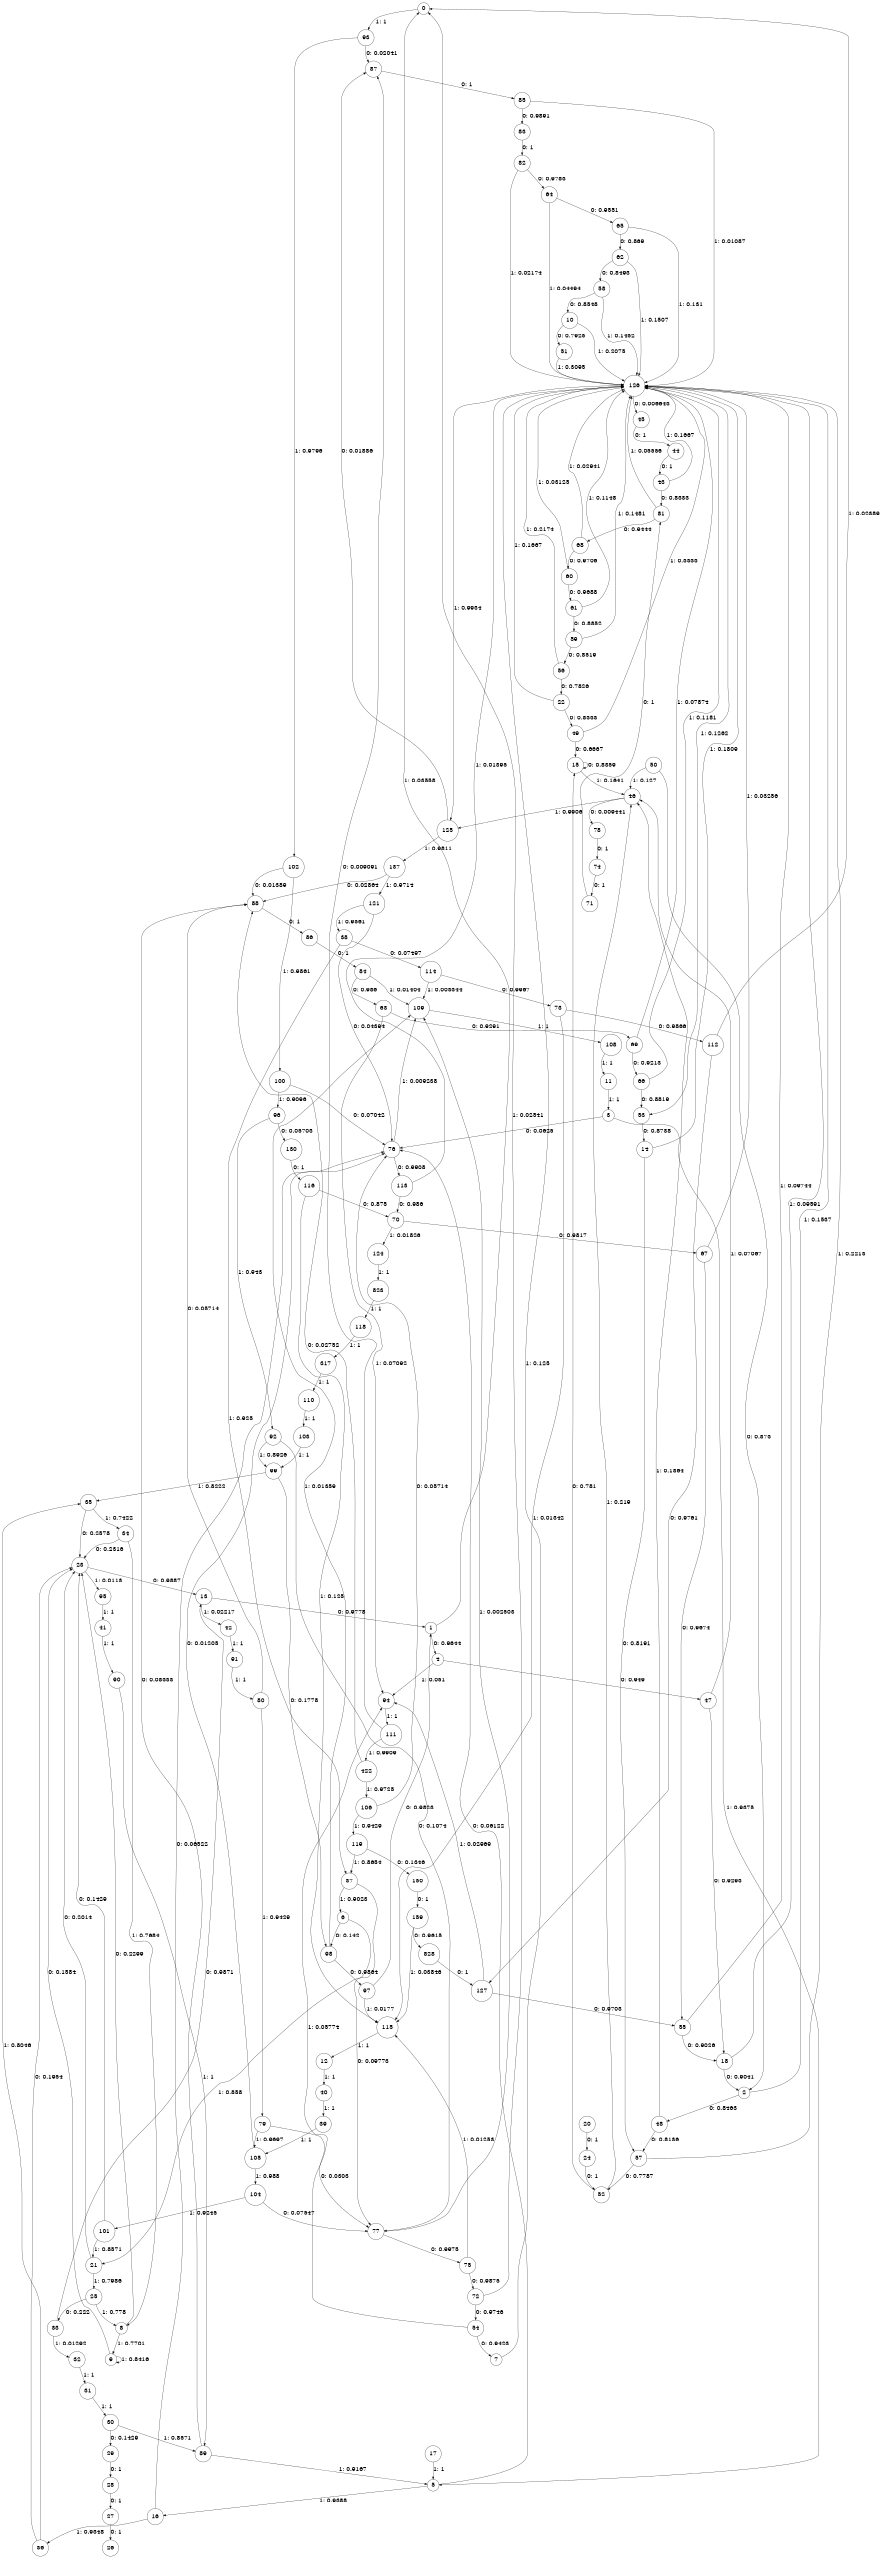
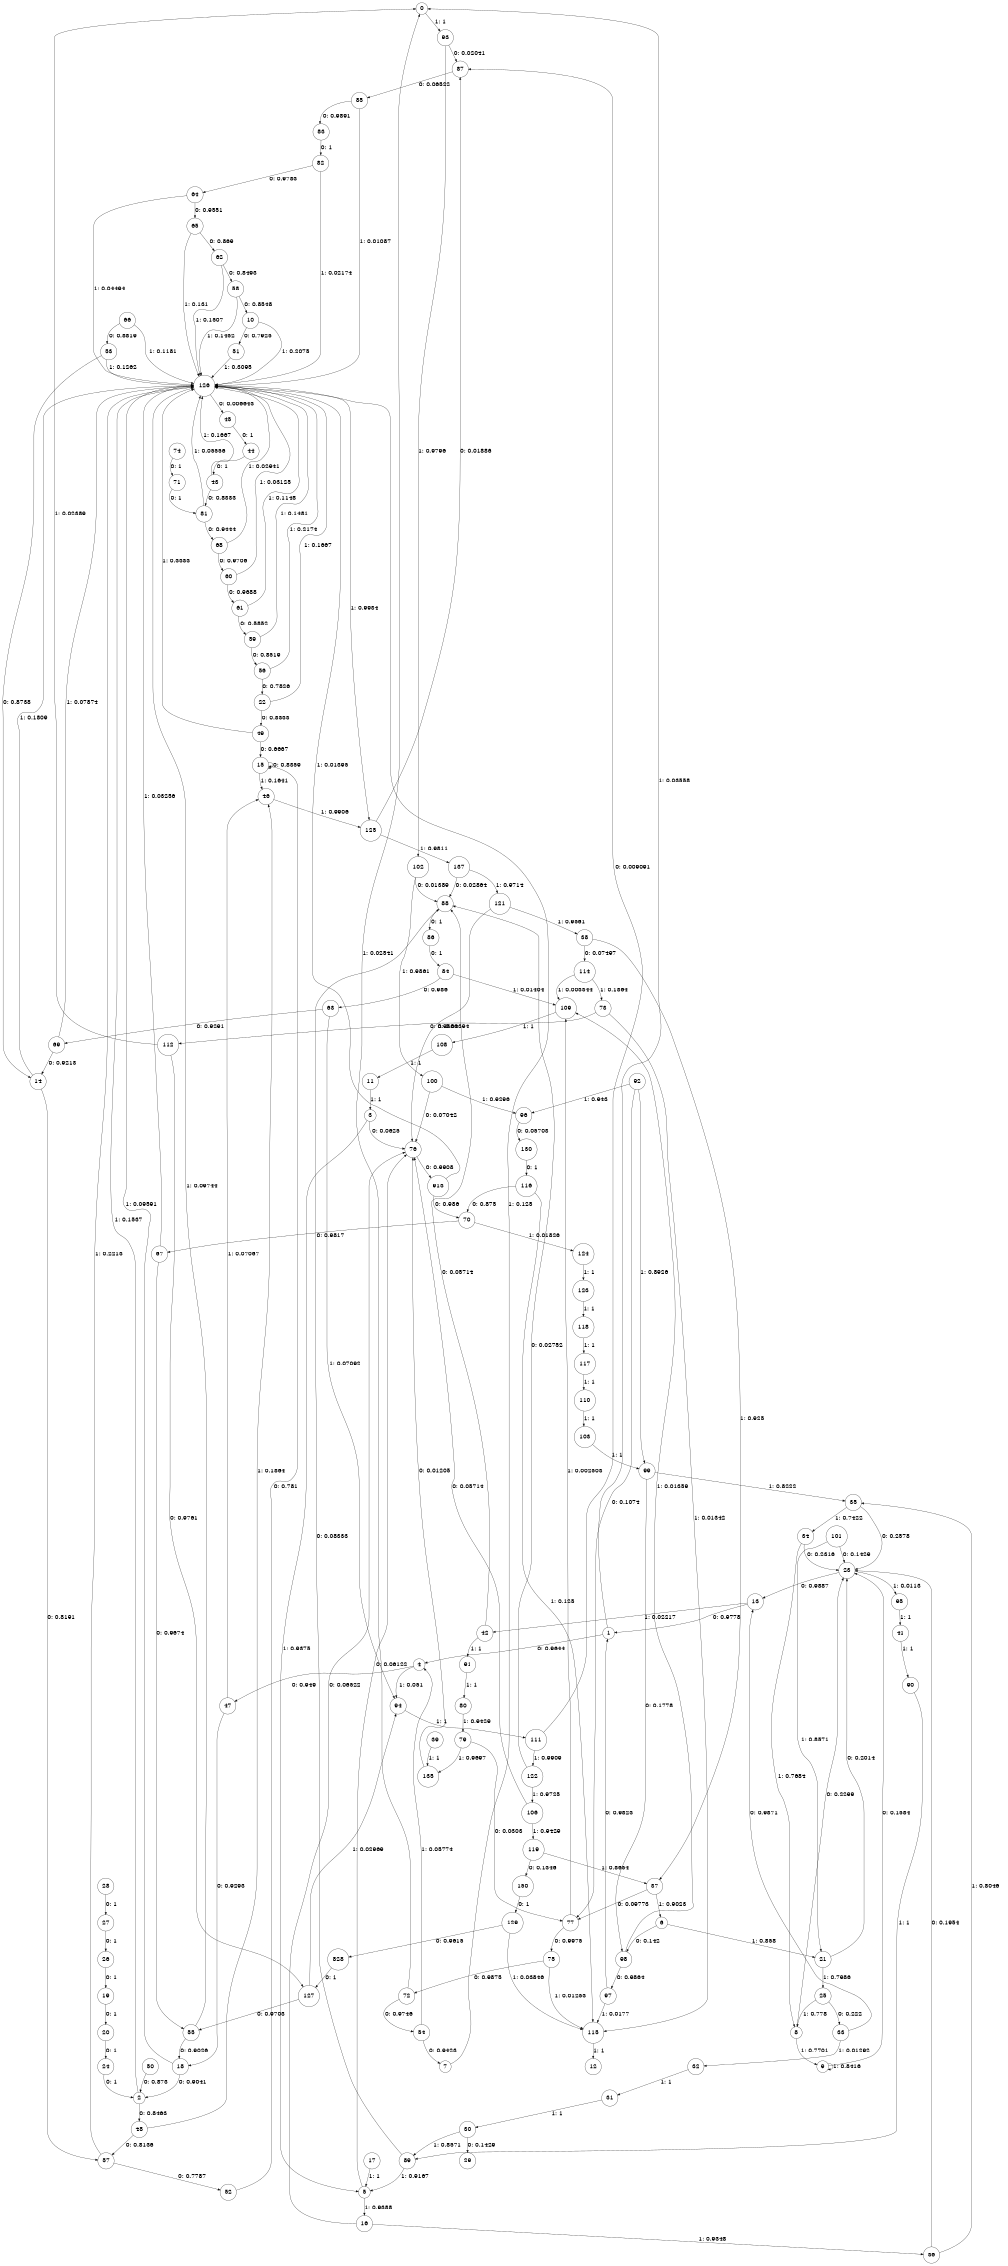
edge "87" -> "85": label "0: 1        " -> "0: 0.06522  "
edge "61" -> "59": label "0: 0.8852   " -> "0: 0.5852   "
edge "126" -> "53": reversed
edge "50" -> "46": removed, label "1: 0.127"
node "78": removed
edge "114" -> "73": label "0: 0.9967   " -> "1: 0.1864   "
edge "69" -> "66": now "69" -> "14"
edge "76" -> "109": removed, label "1: 0.009238"
edge "100" -> "96": label "1: 0.9096   " -> "1: 0.9296   "
node "113": label "113" -> "913"
edge "96" -> "92": reversed
edge "80" -> "88": now "42" -> "88"
node "823": label "823" -> "123"
node "317": label "317" -> "117"
edge "52" -> "46": removed, label "1: 0.219"
node "422": label "422" -> "122"
node "159": label "159" -> "129"
node "19": added
edge "54" -> "94": now "54" -> "4"
node "40": removed
node "105": label "105" -> "135"
edge "24" -> "52": now "24" -> "2"
node "104": removed
edge "29" -> "28": removed, label "0: 1"
